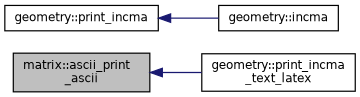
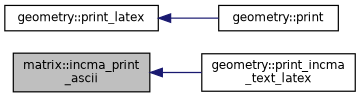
node "geometry::print_incma": label "geometry::print_incma" -> "geometry::print_latex"
node "geometry::incma": label "geometry::incma" -> "geometry::print"
node "matrix::ascii_print _ascii": label "matrix::ascii_print _ascii" -> "matrix::incma_print _ascii"
